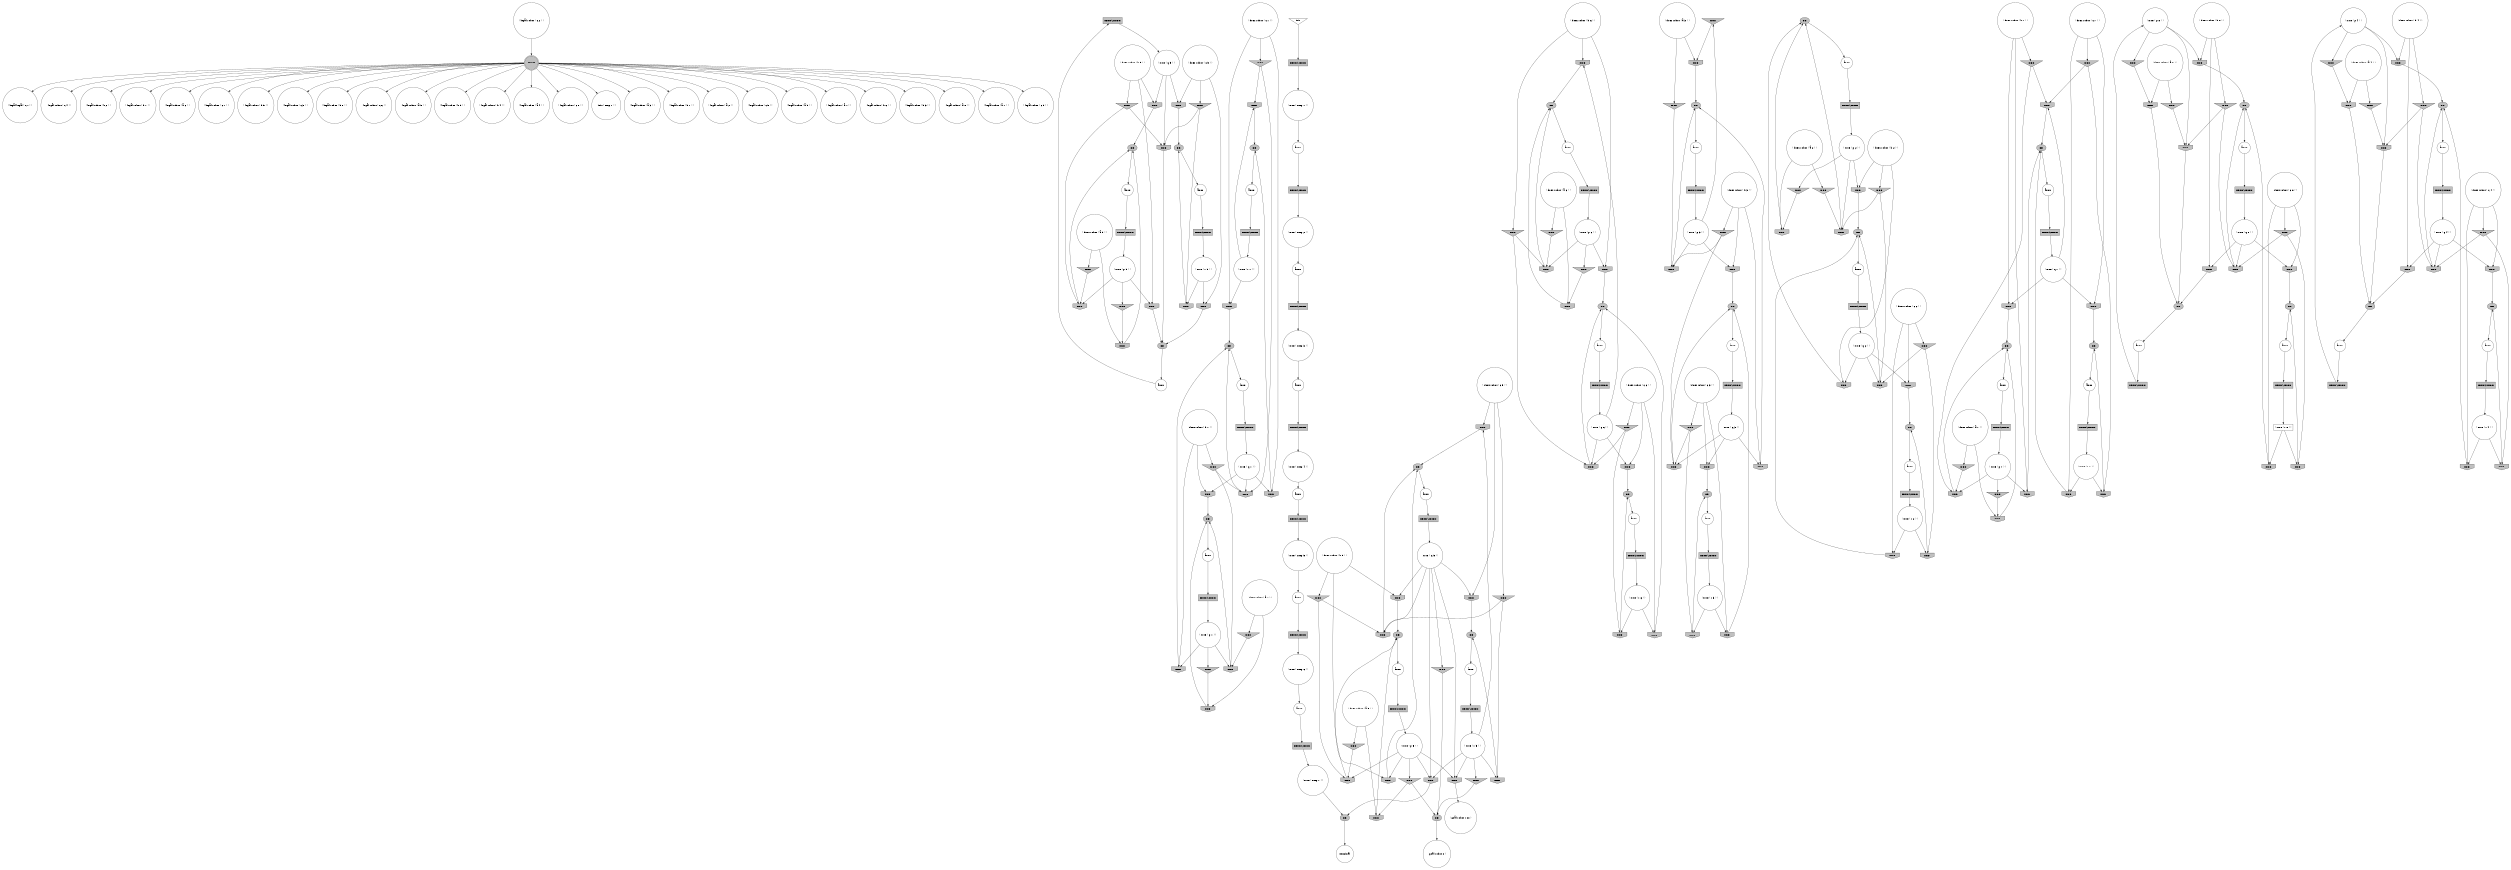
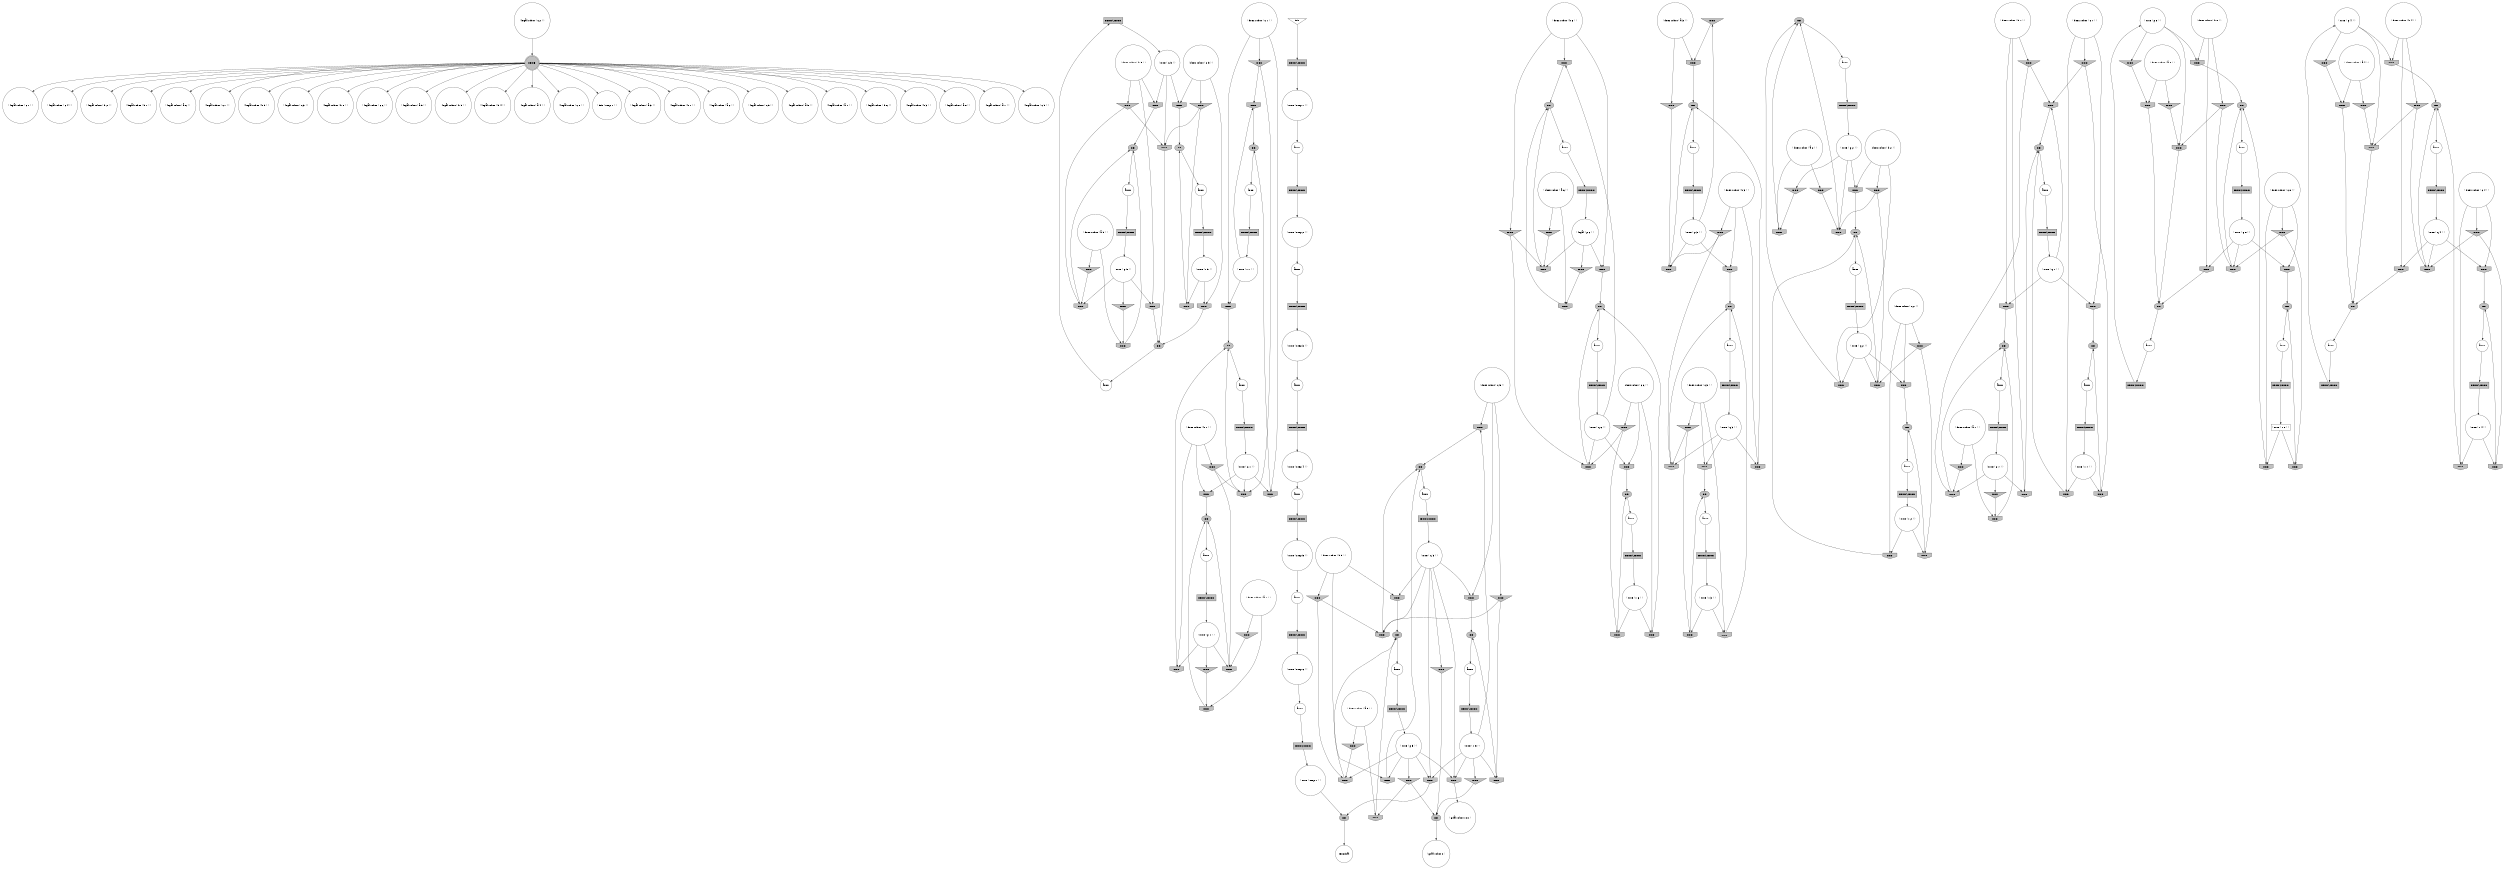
node "( legal legal ( c 1 ) )": label "( legal legal ( c 1 ) )" -> "( legal robot ( c 1 ) )"
node "( true ( p 6 ) )": label "( true ( p 6 ) )" -> "( legal ( p 6 ) )"
